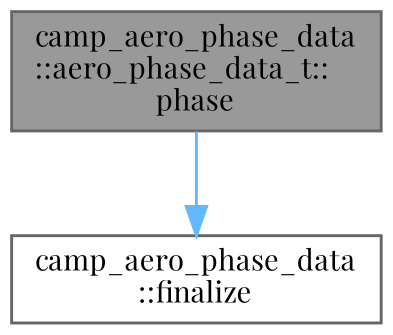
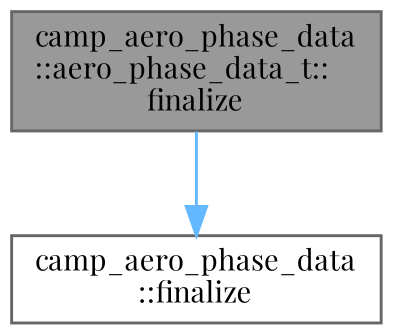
node "camp_aero_phase_data ::aero_phase_data_t:: phase": label "camp_aero_phase_data ::aero_phase_data_t:: phase" -> "camp_aero_phase_data ::aero_phase_data_t:: finalize"
